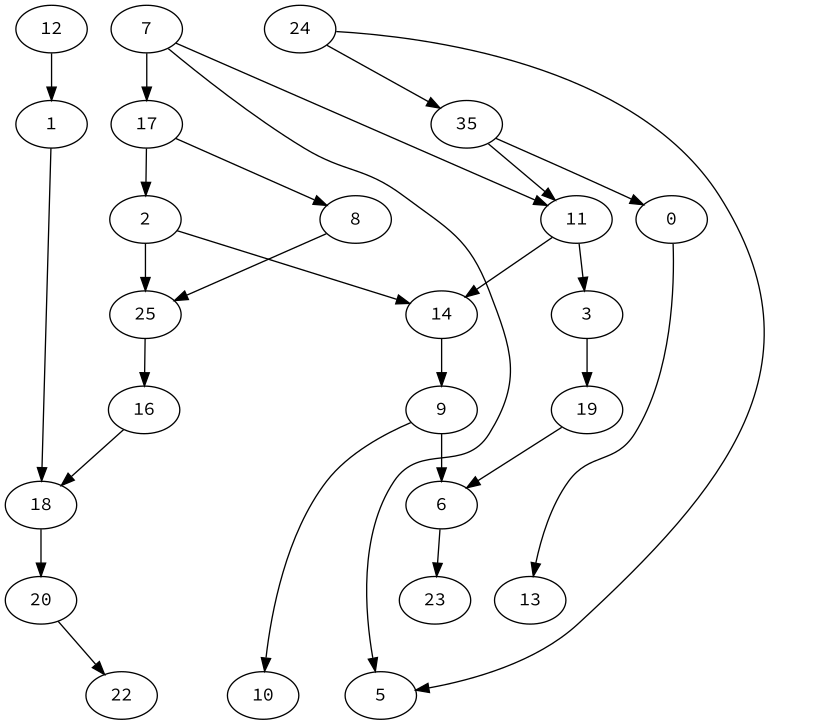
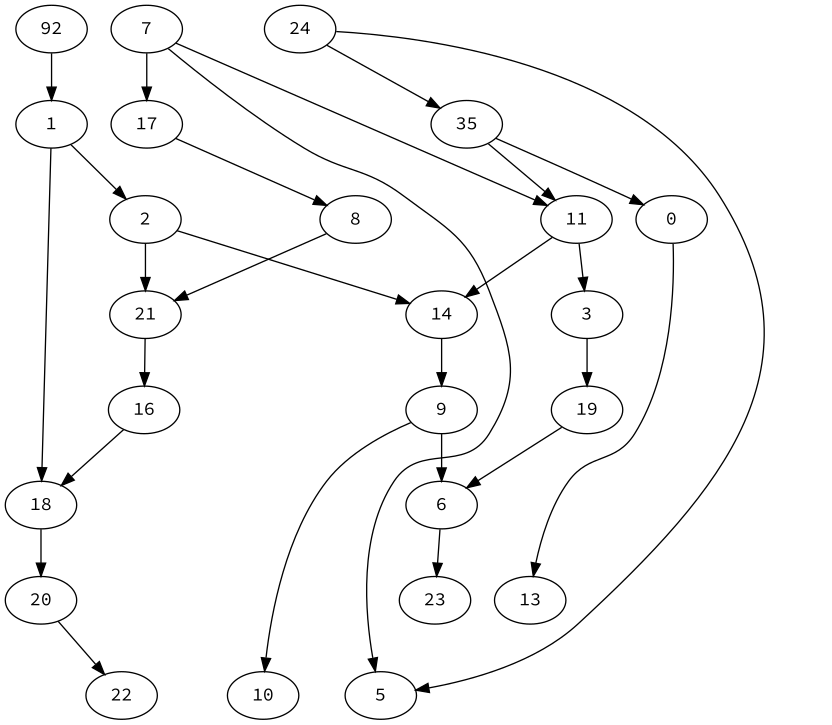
node "12": label "12" -> "92"
edge "17" -> "2": now "1" -> "2"
node "25": label "25" -> "21"
